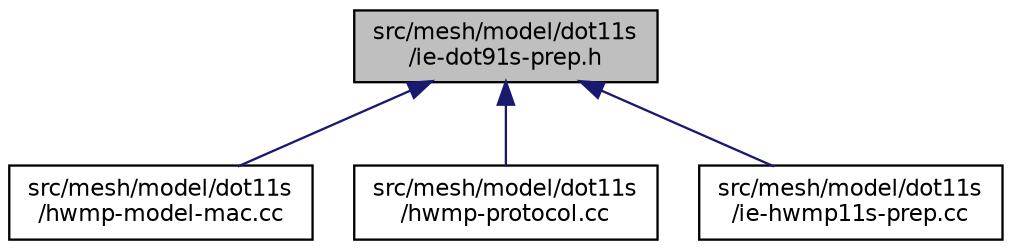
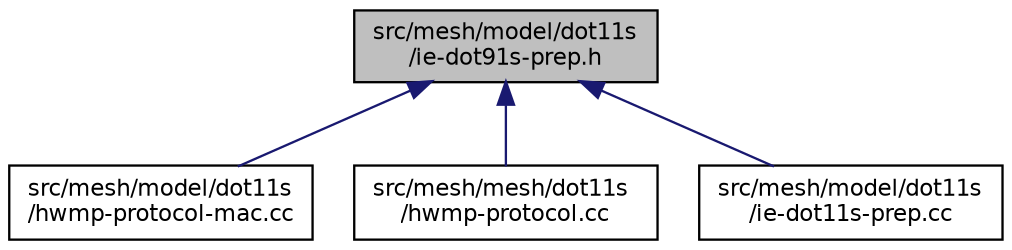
node "src/mesh/model/dot11s /hwmp-model-mac.cc": label "src/mesh/model/dot11s /hwmp-model-mac.cc" -> "src/mesh/model/dot11s /hwmp-protocol-mac.cc"
node "src/mesh/model/dot11s /hwmp-protocol.cc": label "src/mesh/model/dot11s /hwmp-protocol.cc" -> "src/mesh/mesh/dot11s /hwmp-protocol.cc"
node "src/mesh/model/dot11s /ie-hwmp11s-prep.cc": label "src/mesh/model/dot11s /ie-hwmp11s-prep.cc" -> "src/mesh/model/dot11s /ie-dot11s-prep.cc"
